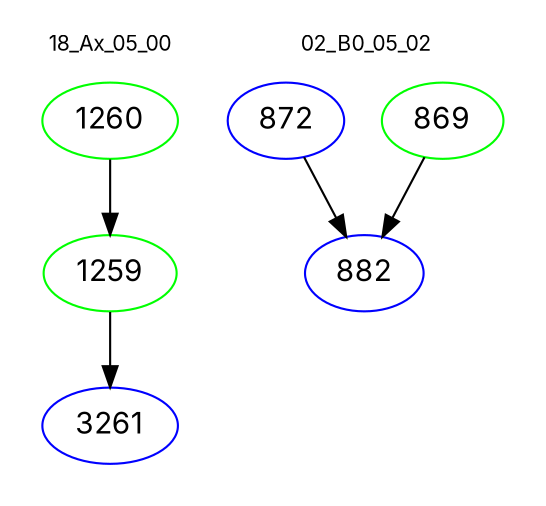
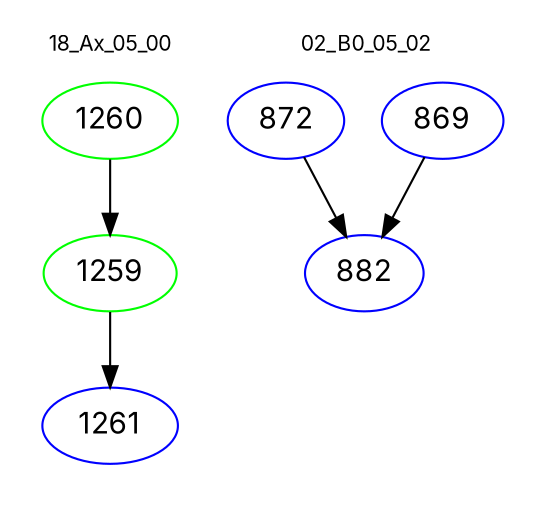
node "869": color green -> blue
node "3261": label "3261" -> "1261"
